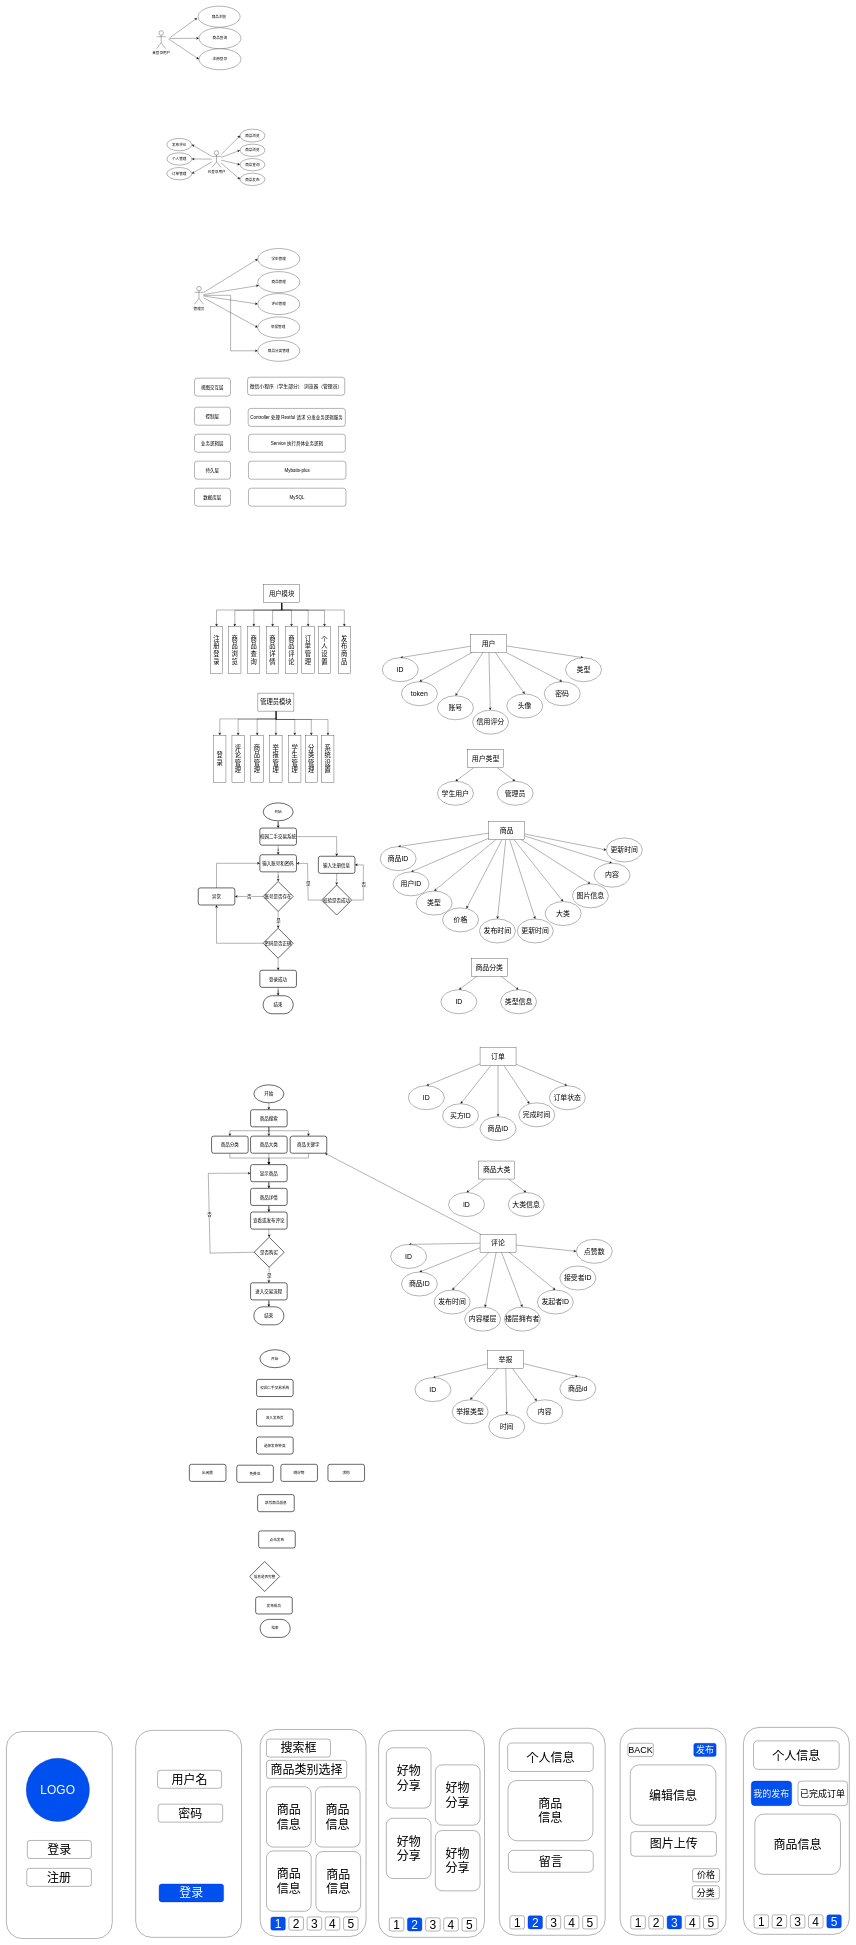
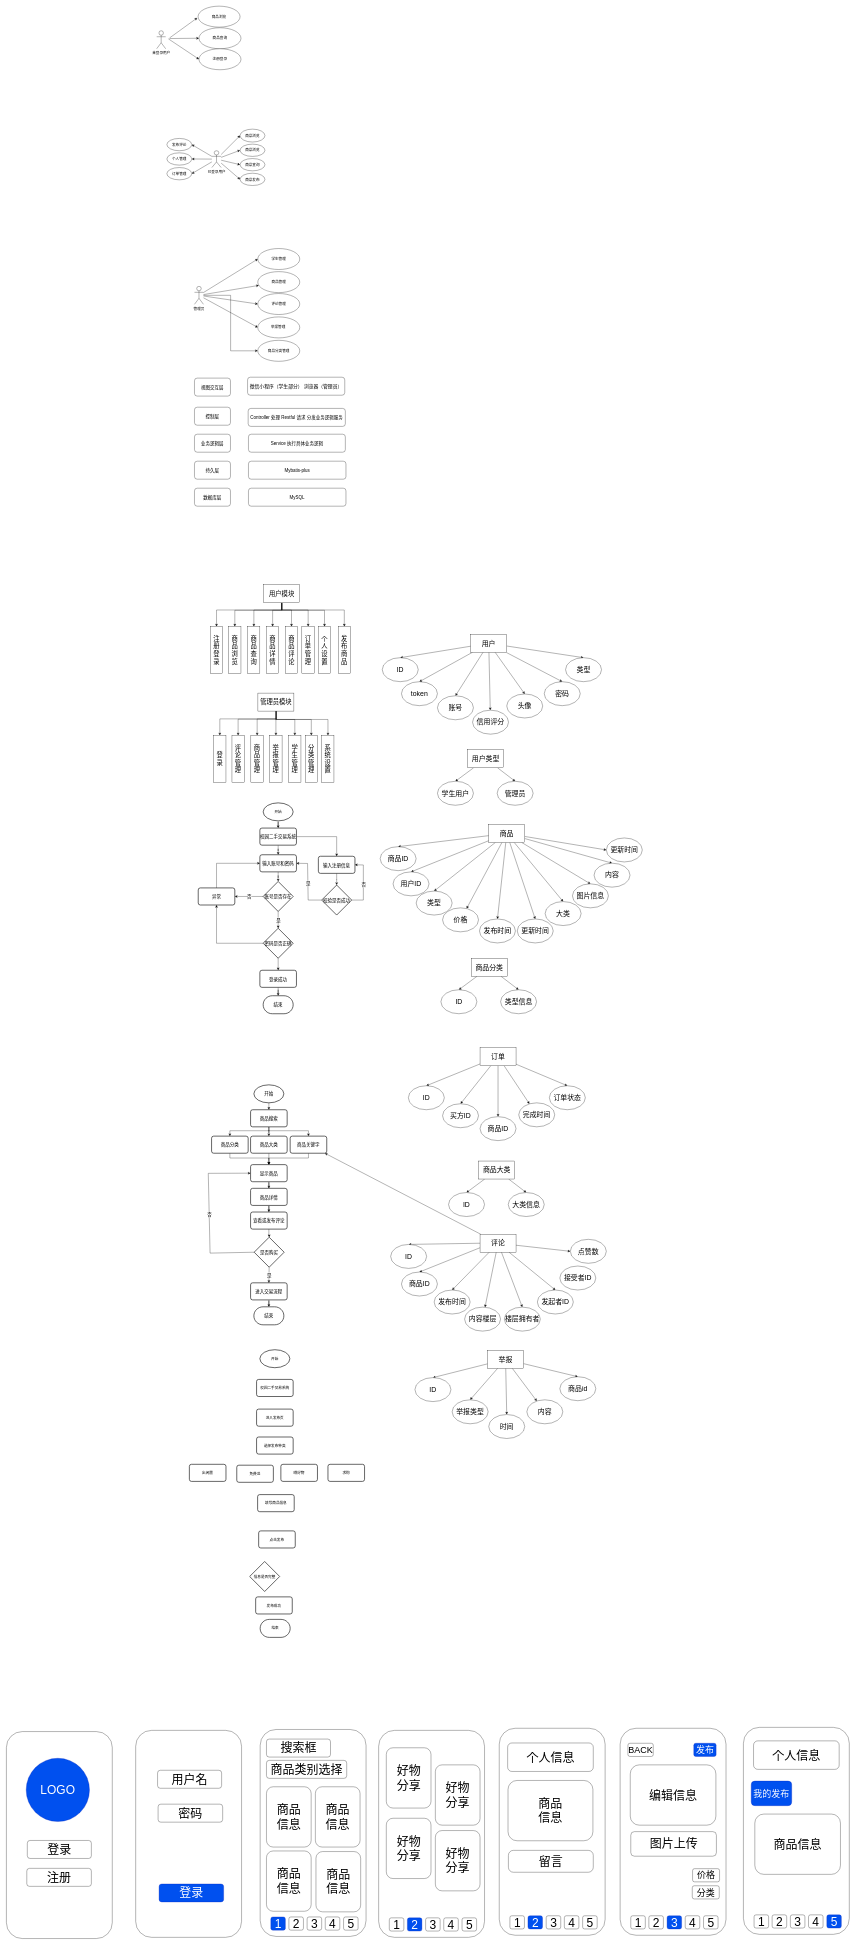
node "商品": moved (507, 831) -> (507, 834)
node "点赞数": moved (594, 1251) -> (588, 1251)
node "已完成订单": removed
